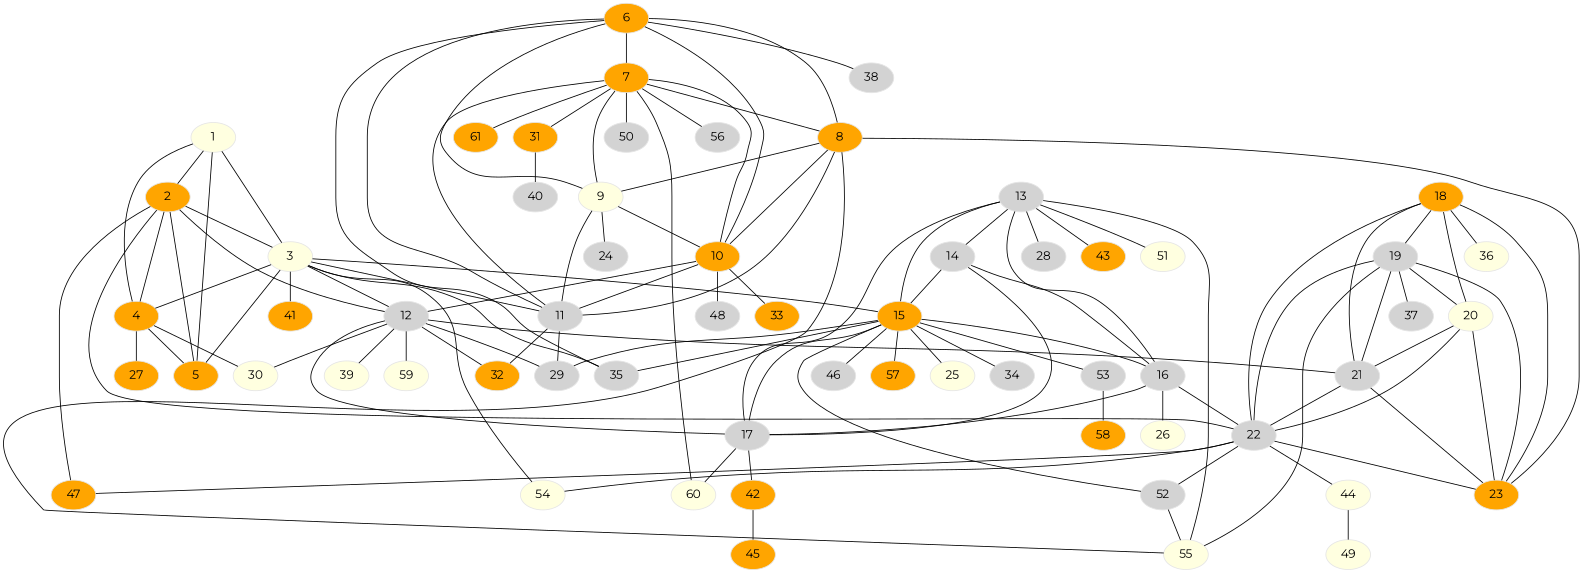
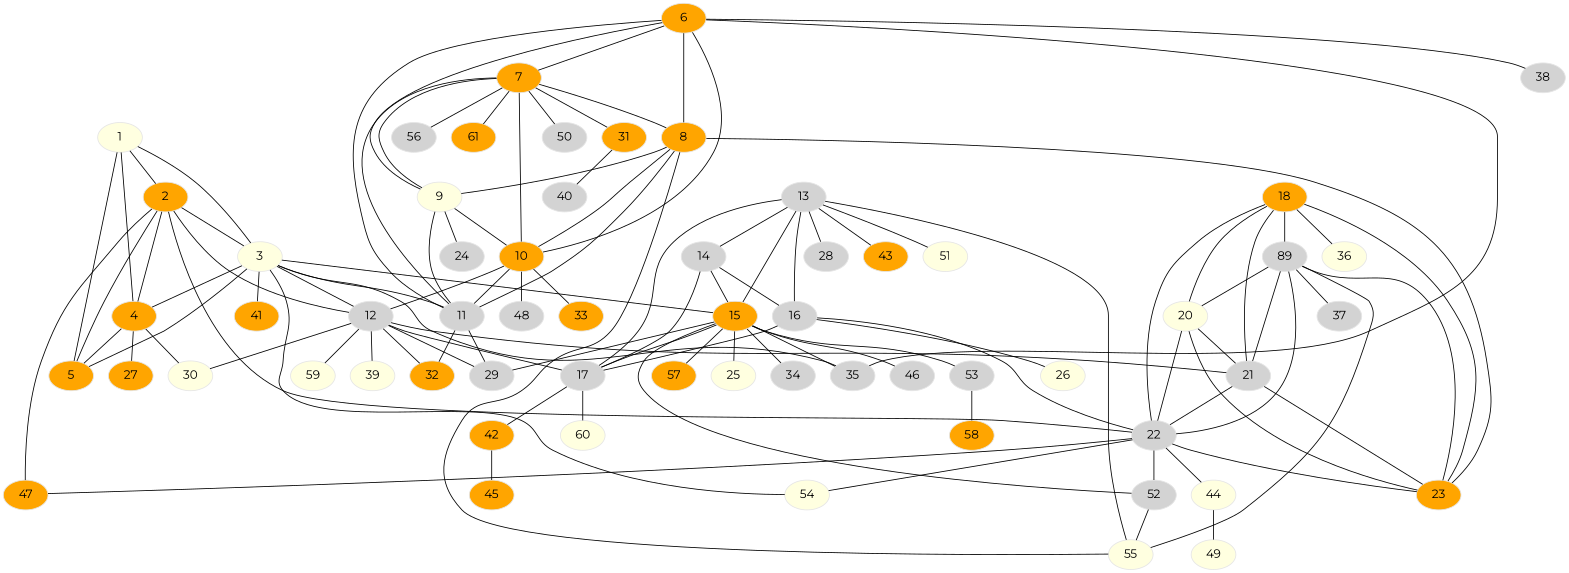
node "19": label "19" -> "89"
edge "7" -- "60": removed
edge "15" -- "16": removed
